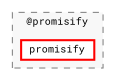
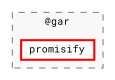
cluster "@promisify": label "@promisify" -> "@gar"
